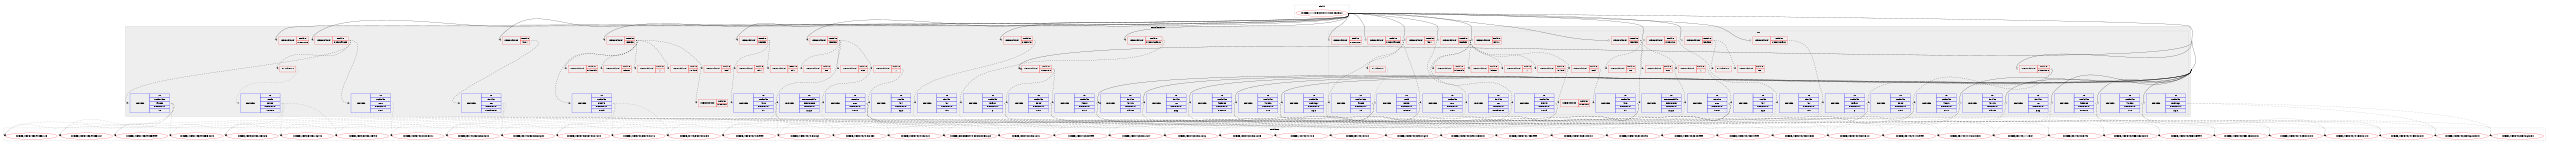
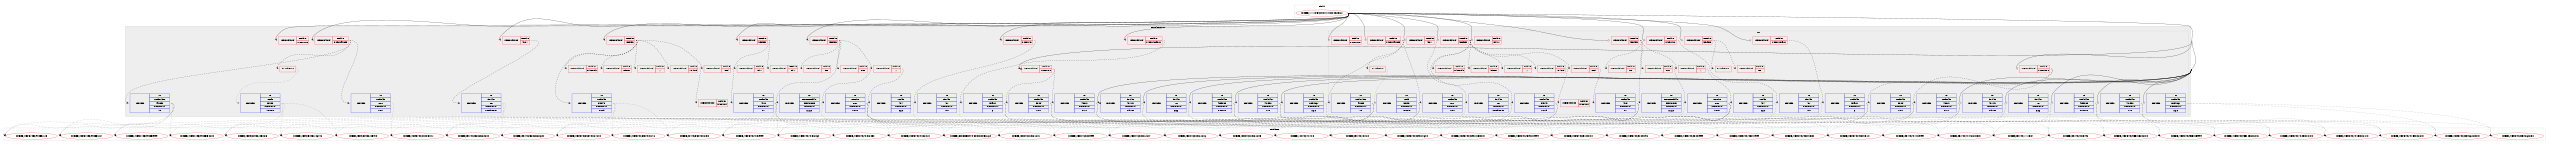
node "portage://media-libs/video-9999": label "portage://media-libs/video-9999" -> "portage://media-libs/harfbuzz-9999"
